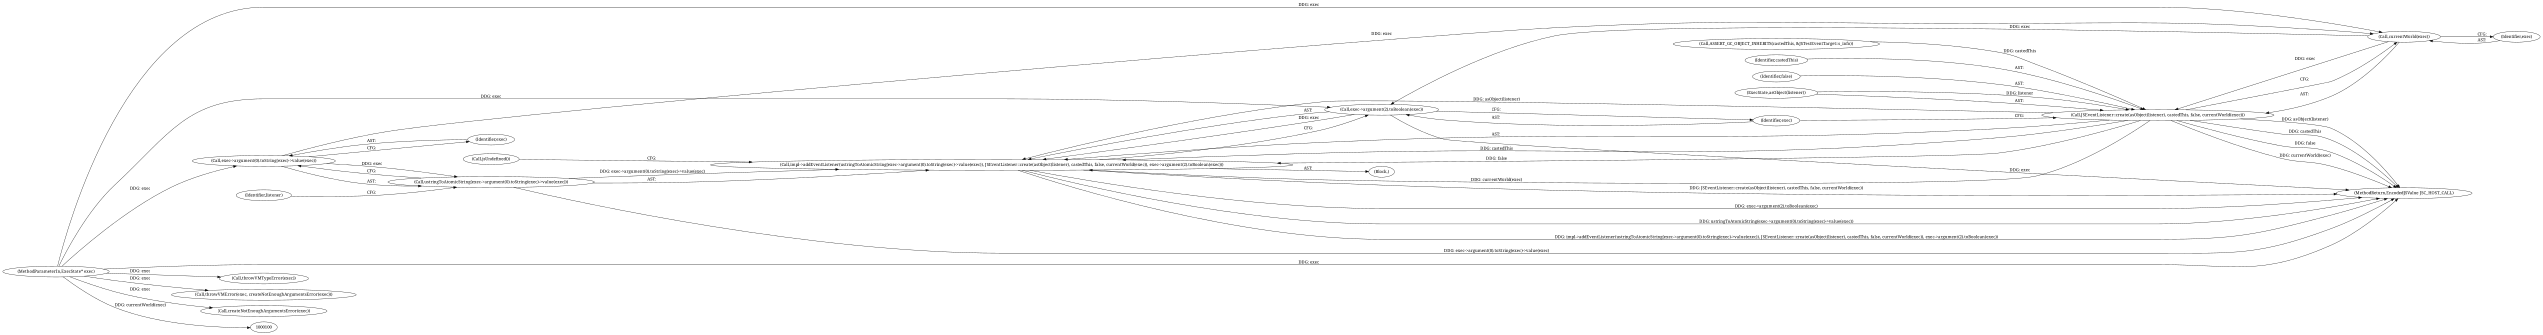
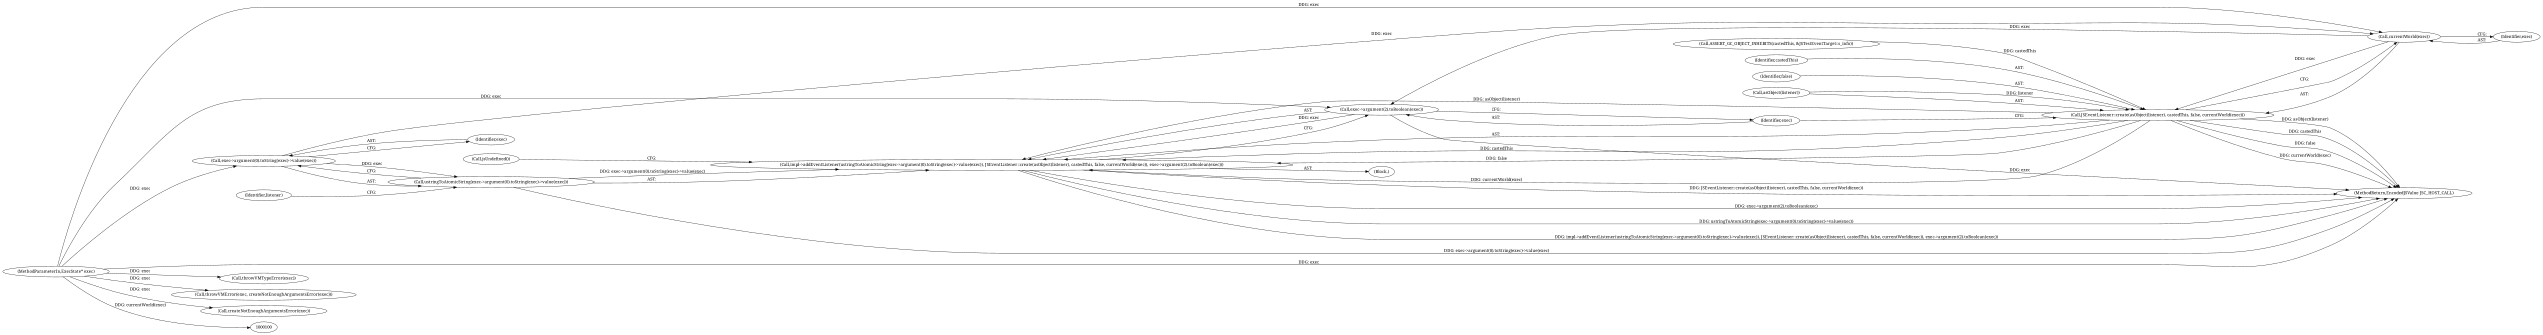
node "(ExecState,asObject(listener))": label "(ExecState,asObject(listener))" -> "(Call,asObject(listener))"
